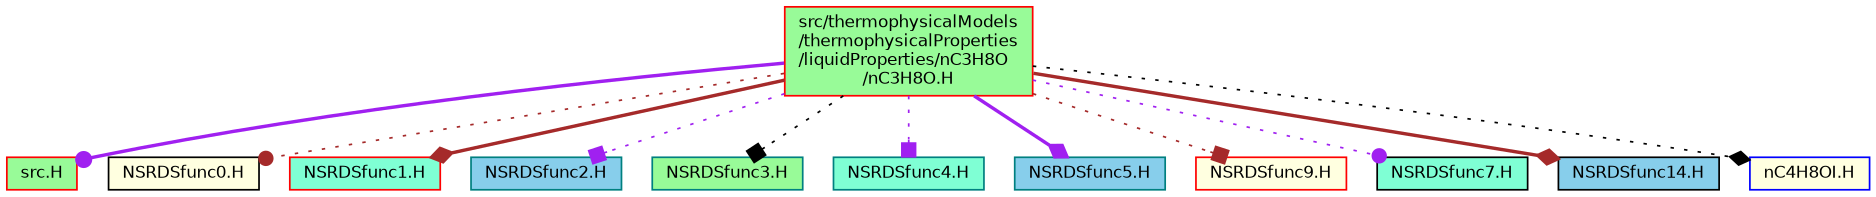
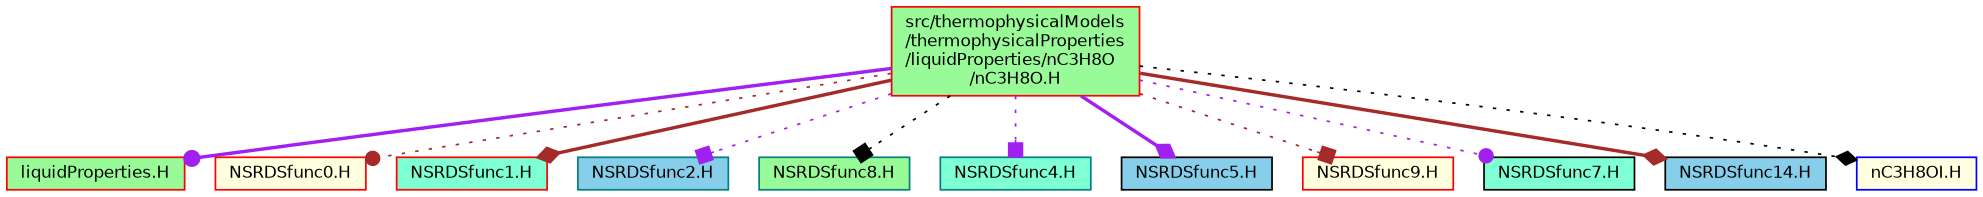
node "src.H": label "src.H" -> "liquidProperties.H"
node "NSRDSfunc0.H": color black -> red
node "NSRDSfunc3.H": label "NSRDSfunc3.H" -> "NSRDSfunc8.H"
node "NSRDSfunc5.H": color teal -> black
node "nC4H8OI.H": label "nC4H8OI.H" -> "nC3H8OI.H"
